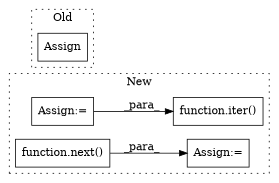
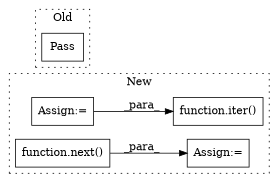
node "Assign": label "Assign" -> "Pass"
